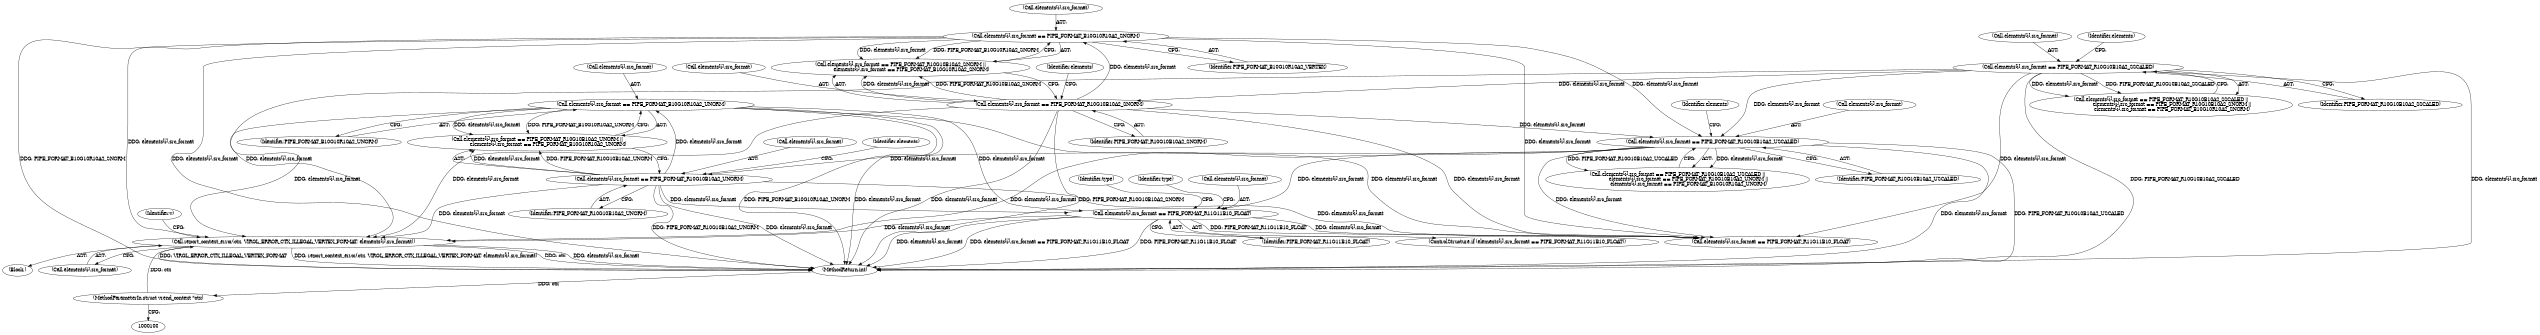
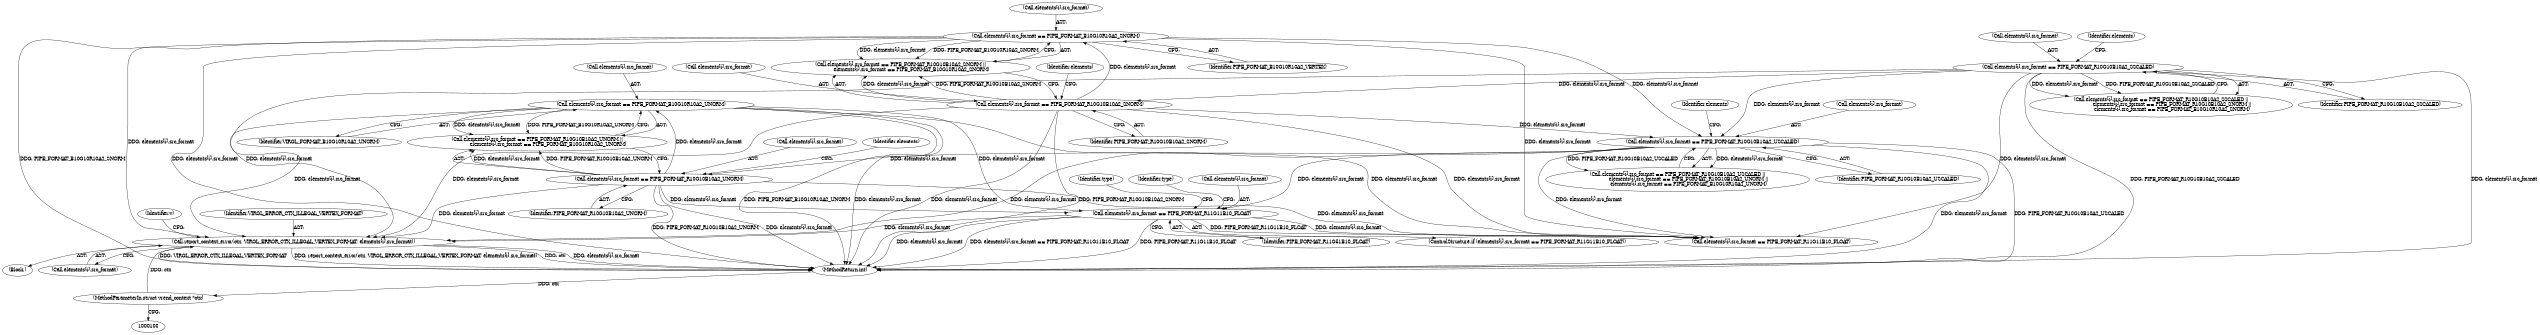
node "(Identifier,PIPE_FORMAT_B10G10R10A2_UNORM)": label "(Identifier,PIPE_FORMAT_B10G10R10A2_UNORM)" -> "(Identifier,VIRGL_FORMAT_B10G10R10A2_UNORM)"
node "(Identifier,VIRGL_ERROR_CTX_ILLEGAL_VERTEX_FORMAT)": added
node "(Identifier,PIPE_FORMAT_R11G11B10_FLOAT)": label "(Identifier,PIPE_FORMAT_R11G11B10_FLOAT)" -> "(Identifier,PIPE_FORMAT_R11G51B10_FLOAT)"
